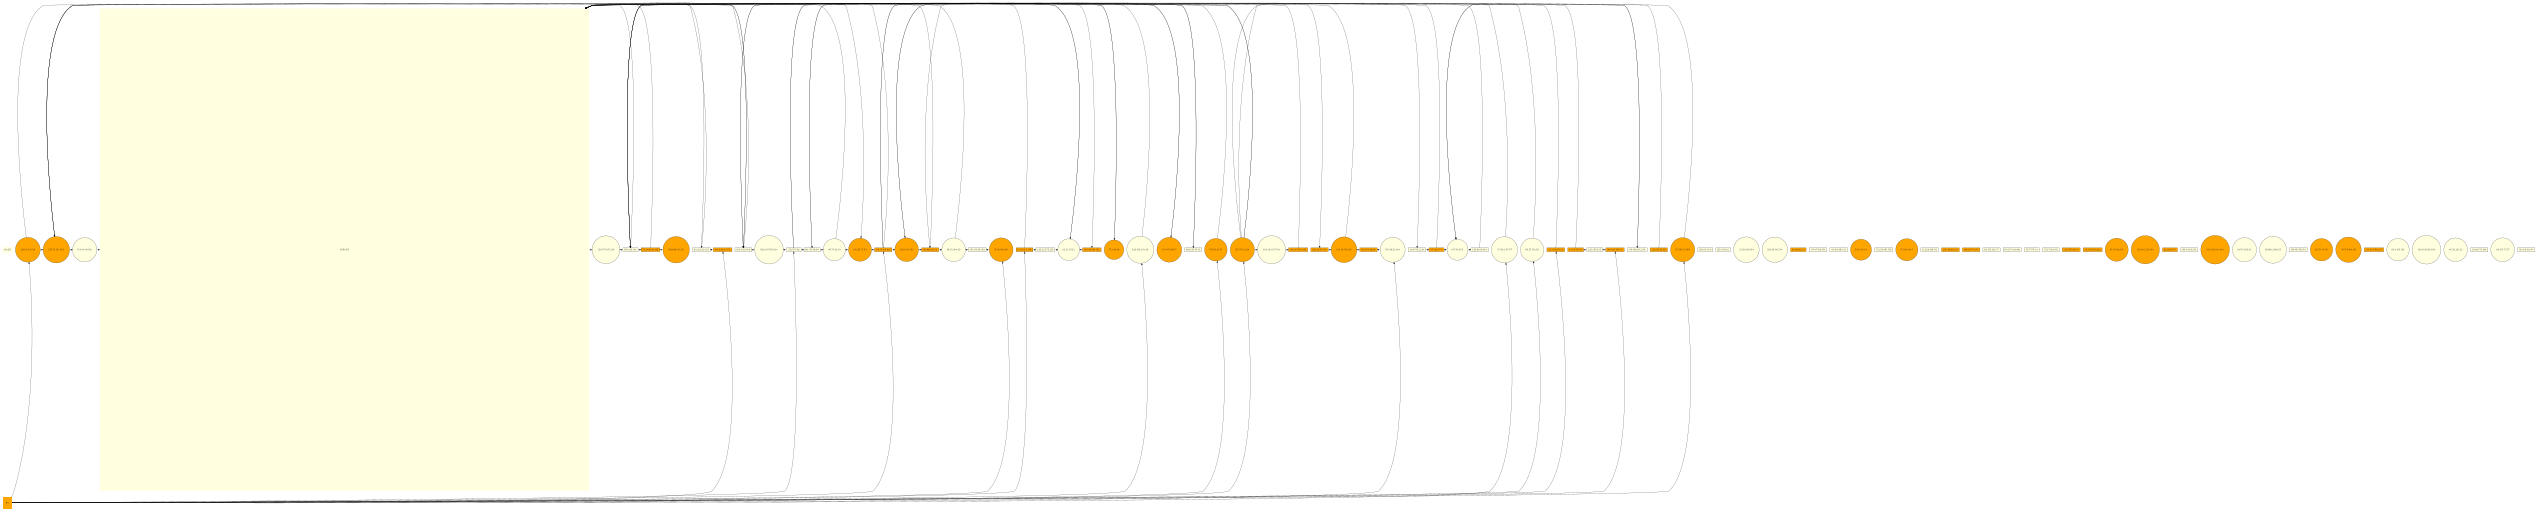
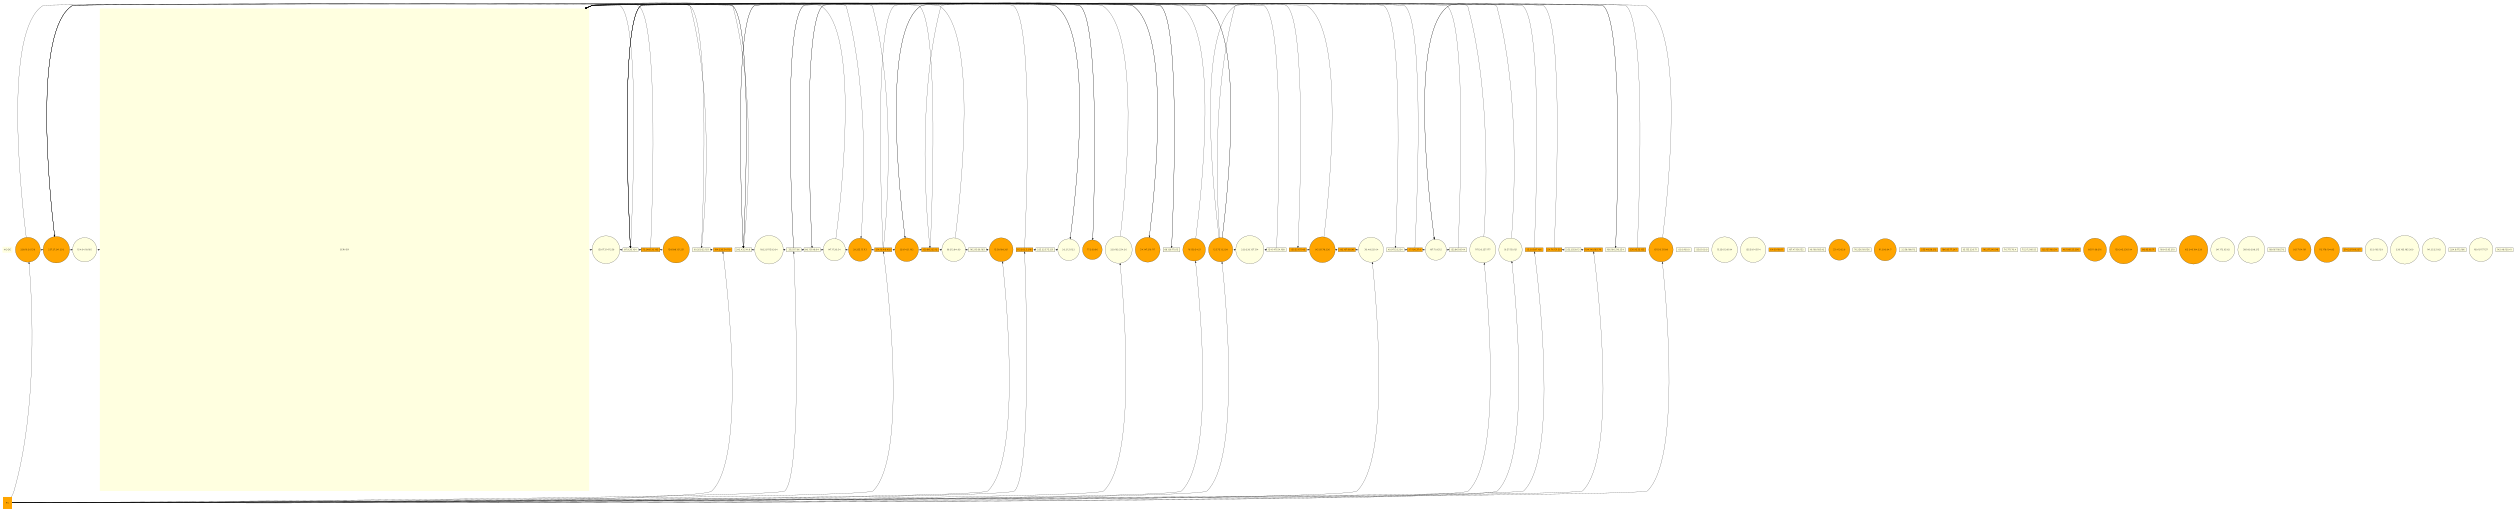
node "101.196.194.155": removed
node "134.147.154.168": fillcolor orange -> lightyellow
node "116.217.240.98": fillcolor lightyellow -> orange
